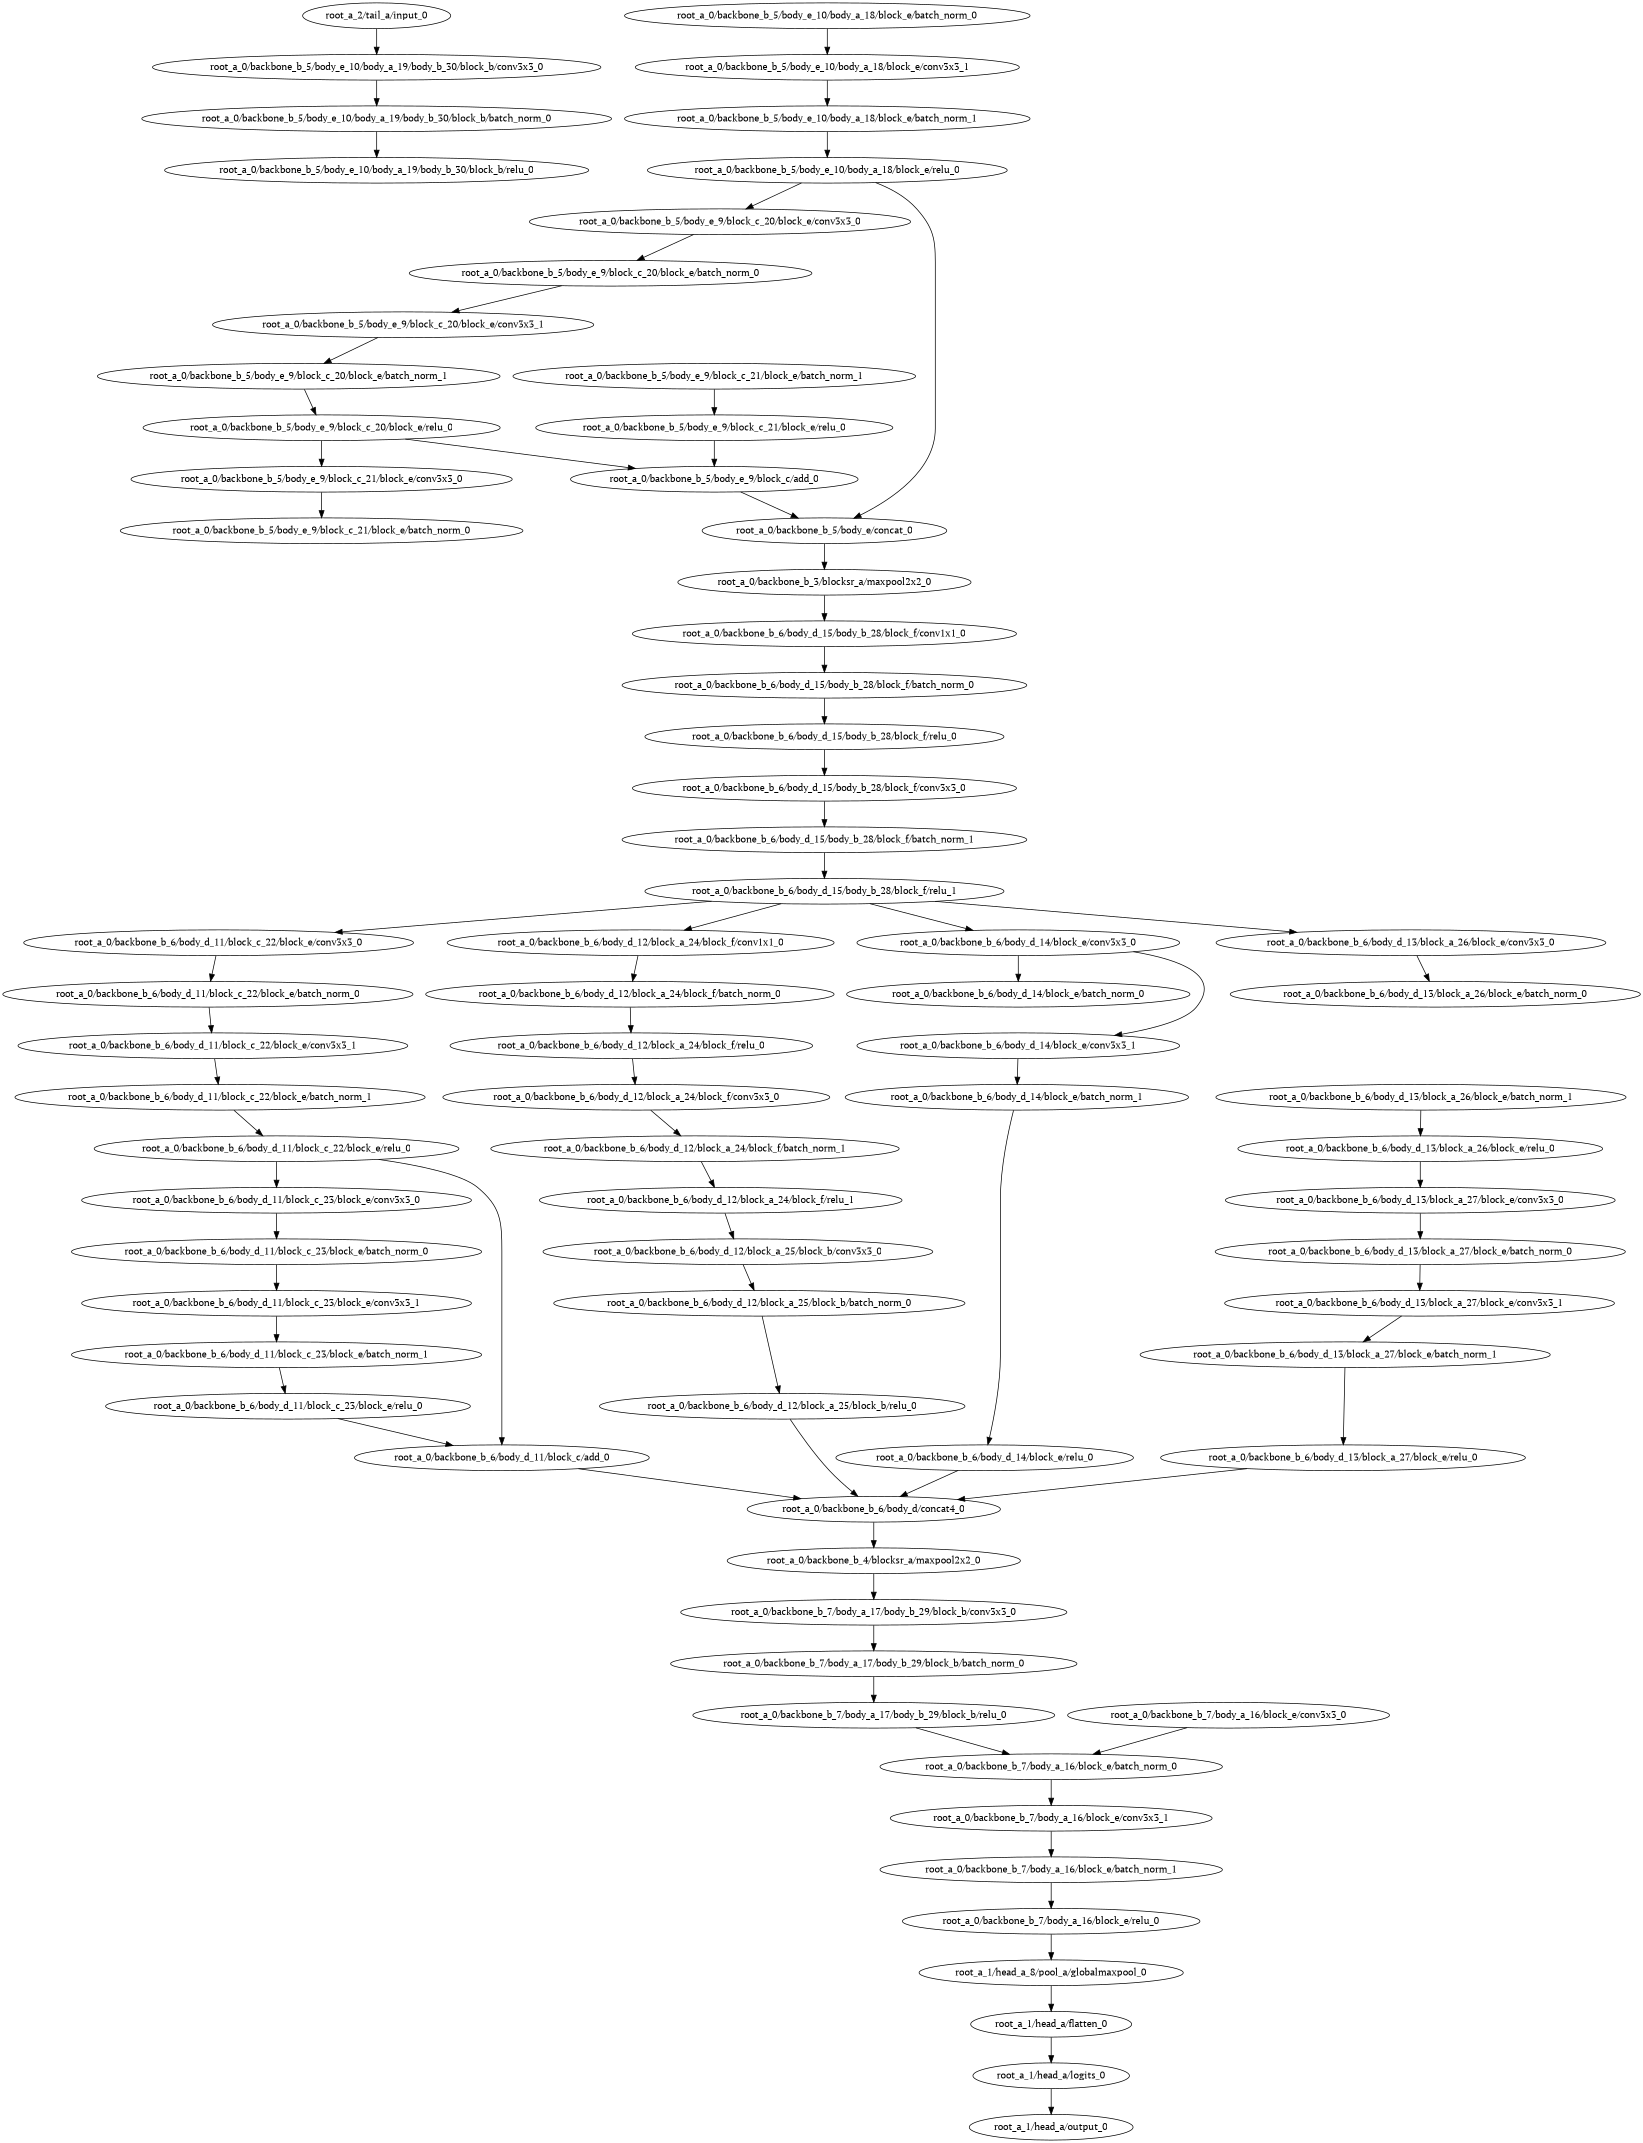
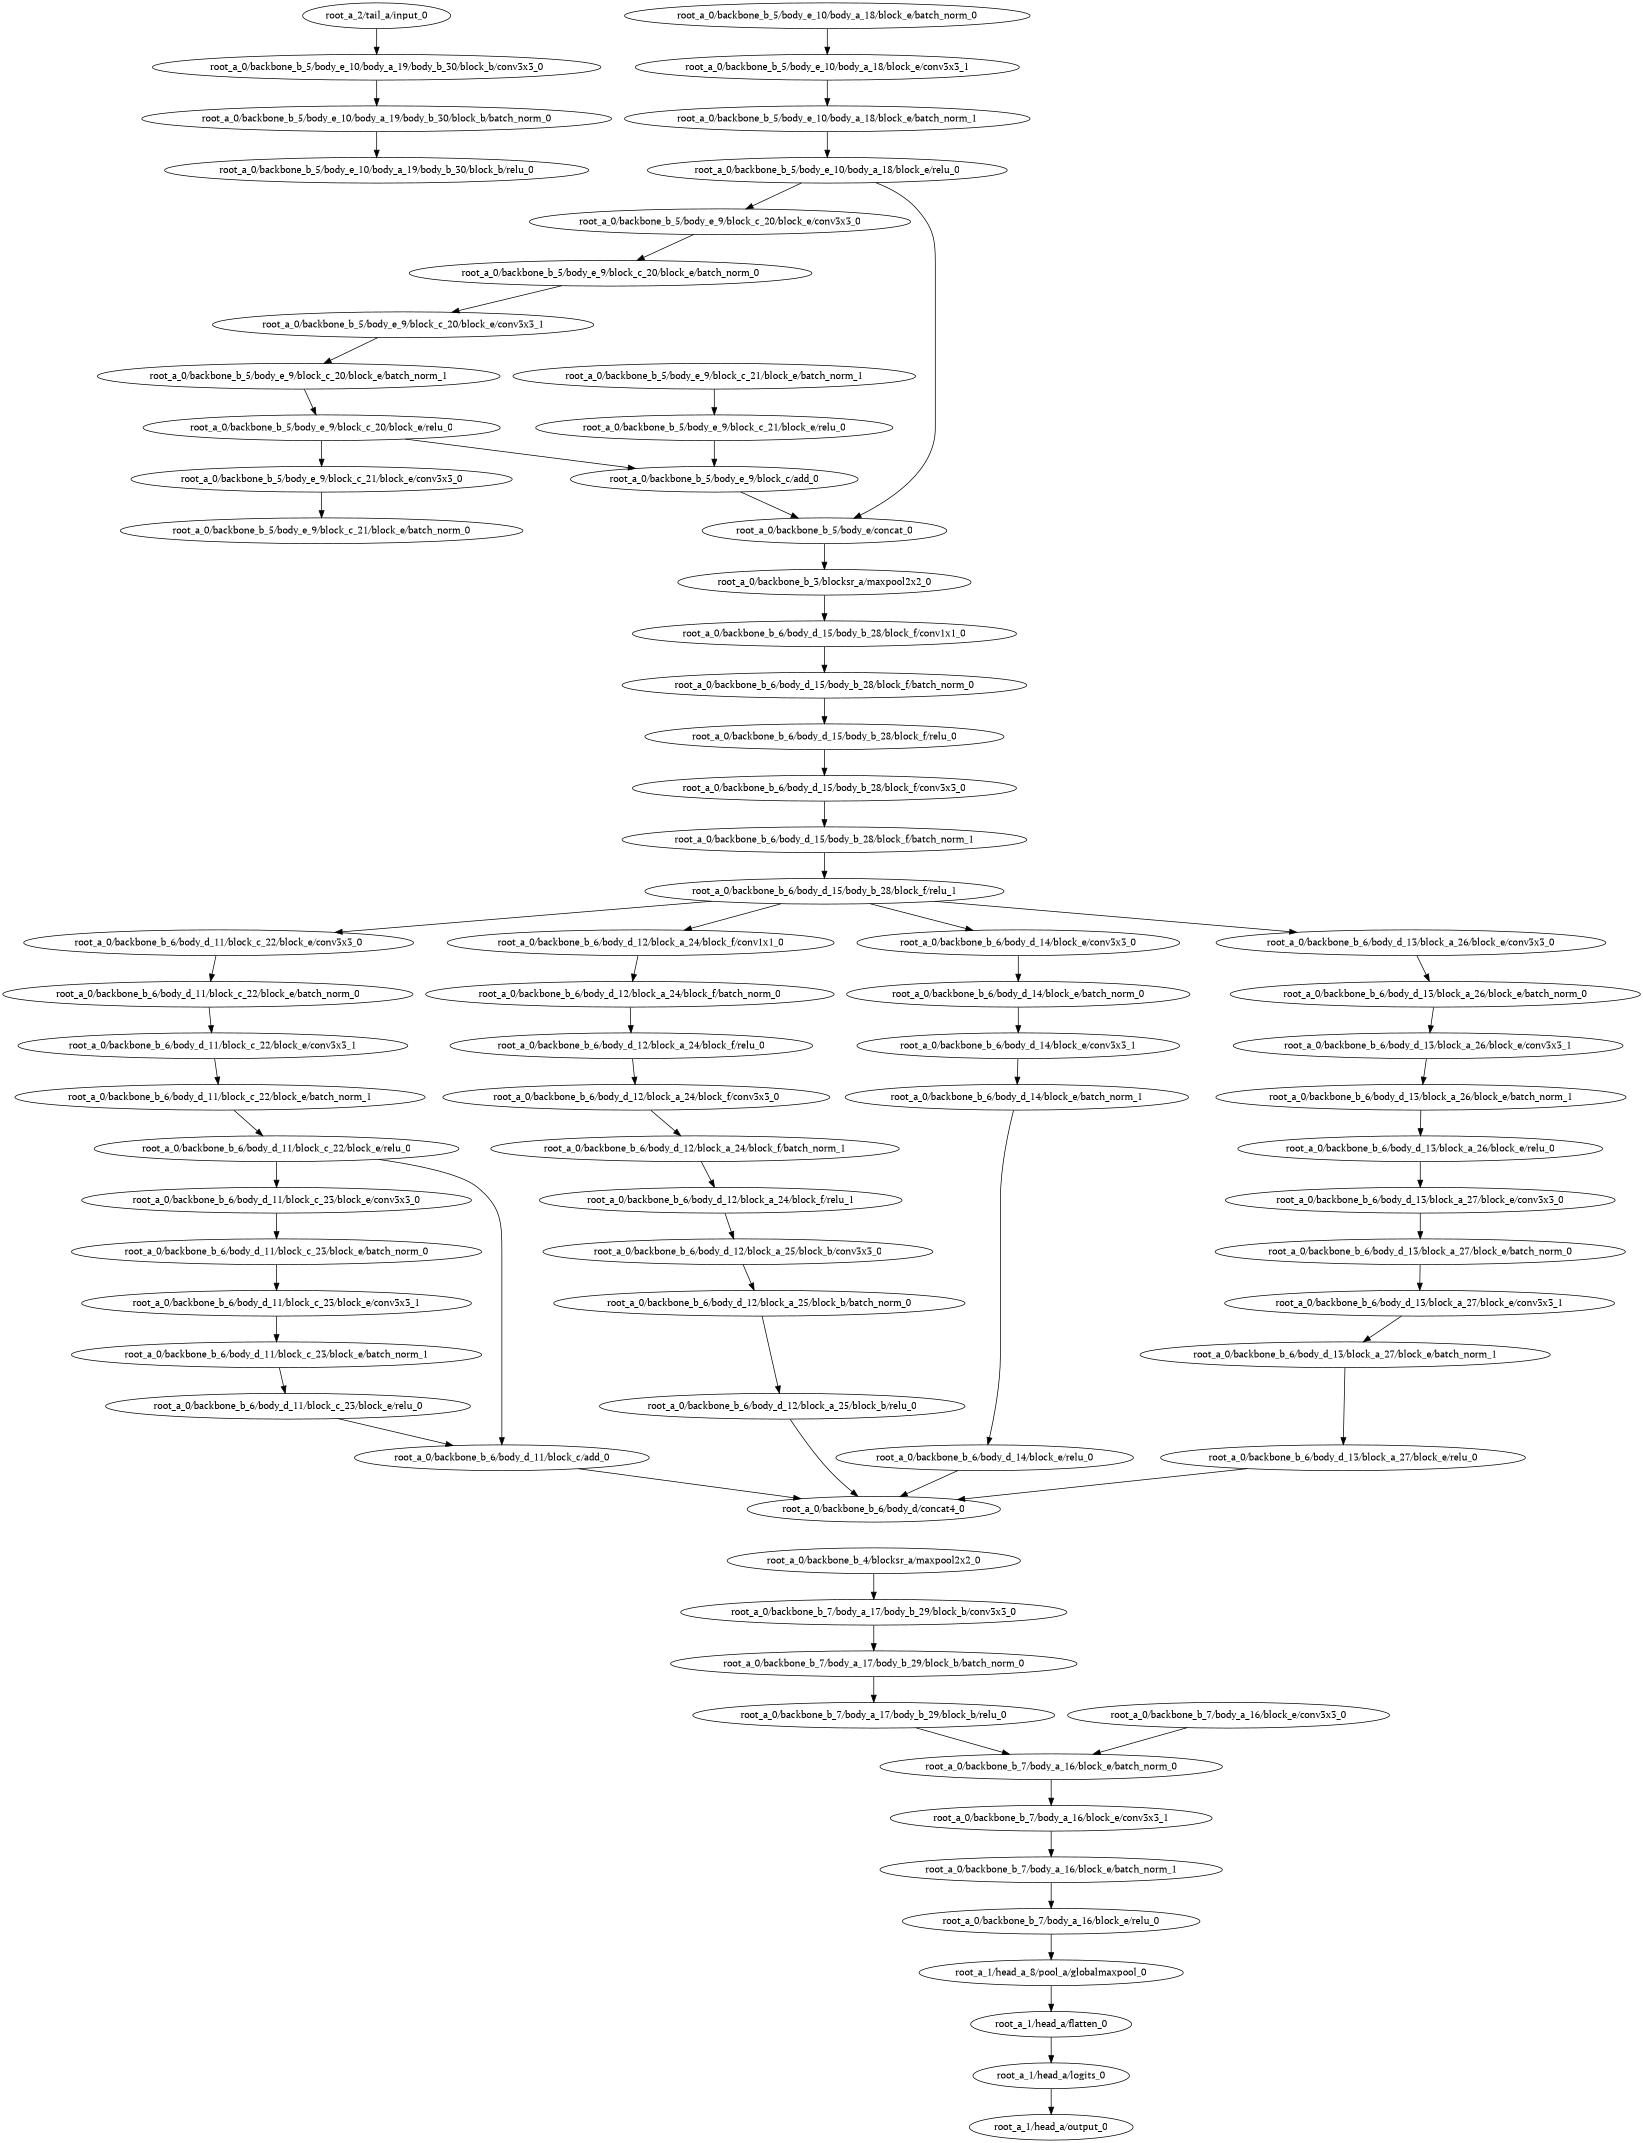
edge "root_a_0/backbone_b_6/body_d_14/block_e/conv3x3_0" -> "root_a_0/backbone_b_6/body_d_14/block_e/conv3x3_1": now "root_a_0/backbone_b_6/body_d_14/block_e/batch_norm_0" -> "root_a_0/backbone_b_6/body_d_14/block_e/conv3x3_1"
node "root_a_0/backbone_b_6/body_d_13/block_a_26/block_e/conv3x3_1": added
edge "root_a_0/backbone_b_6/body_d/concat4_0" -> "root_a_0/backbone_b_4/blocksr_a/maxpool2x2_0": removed
